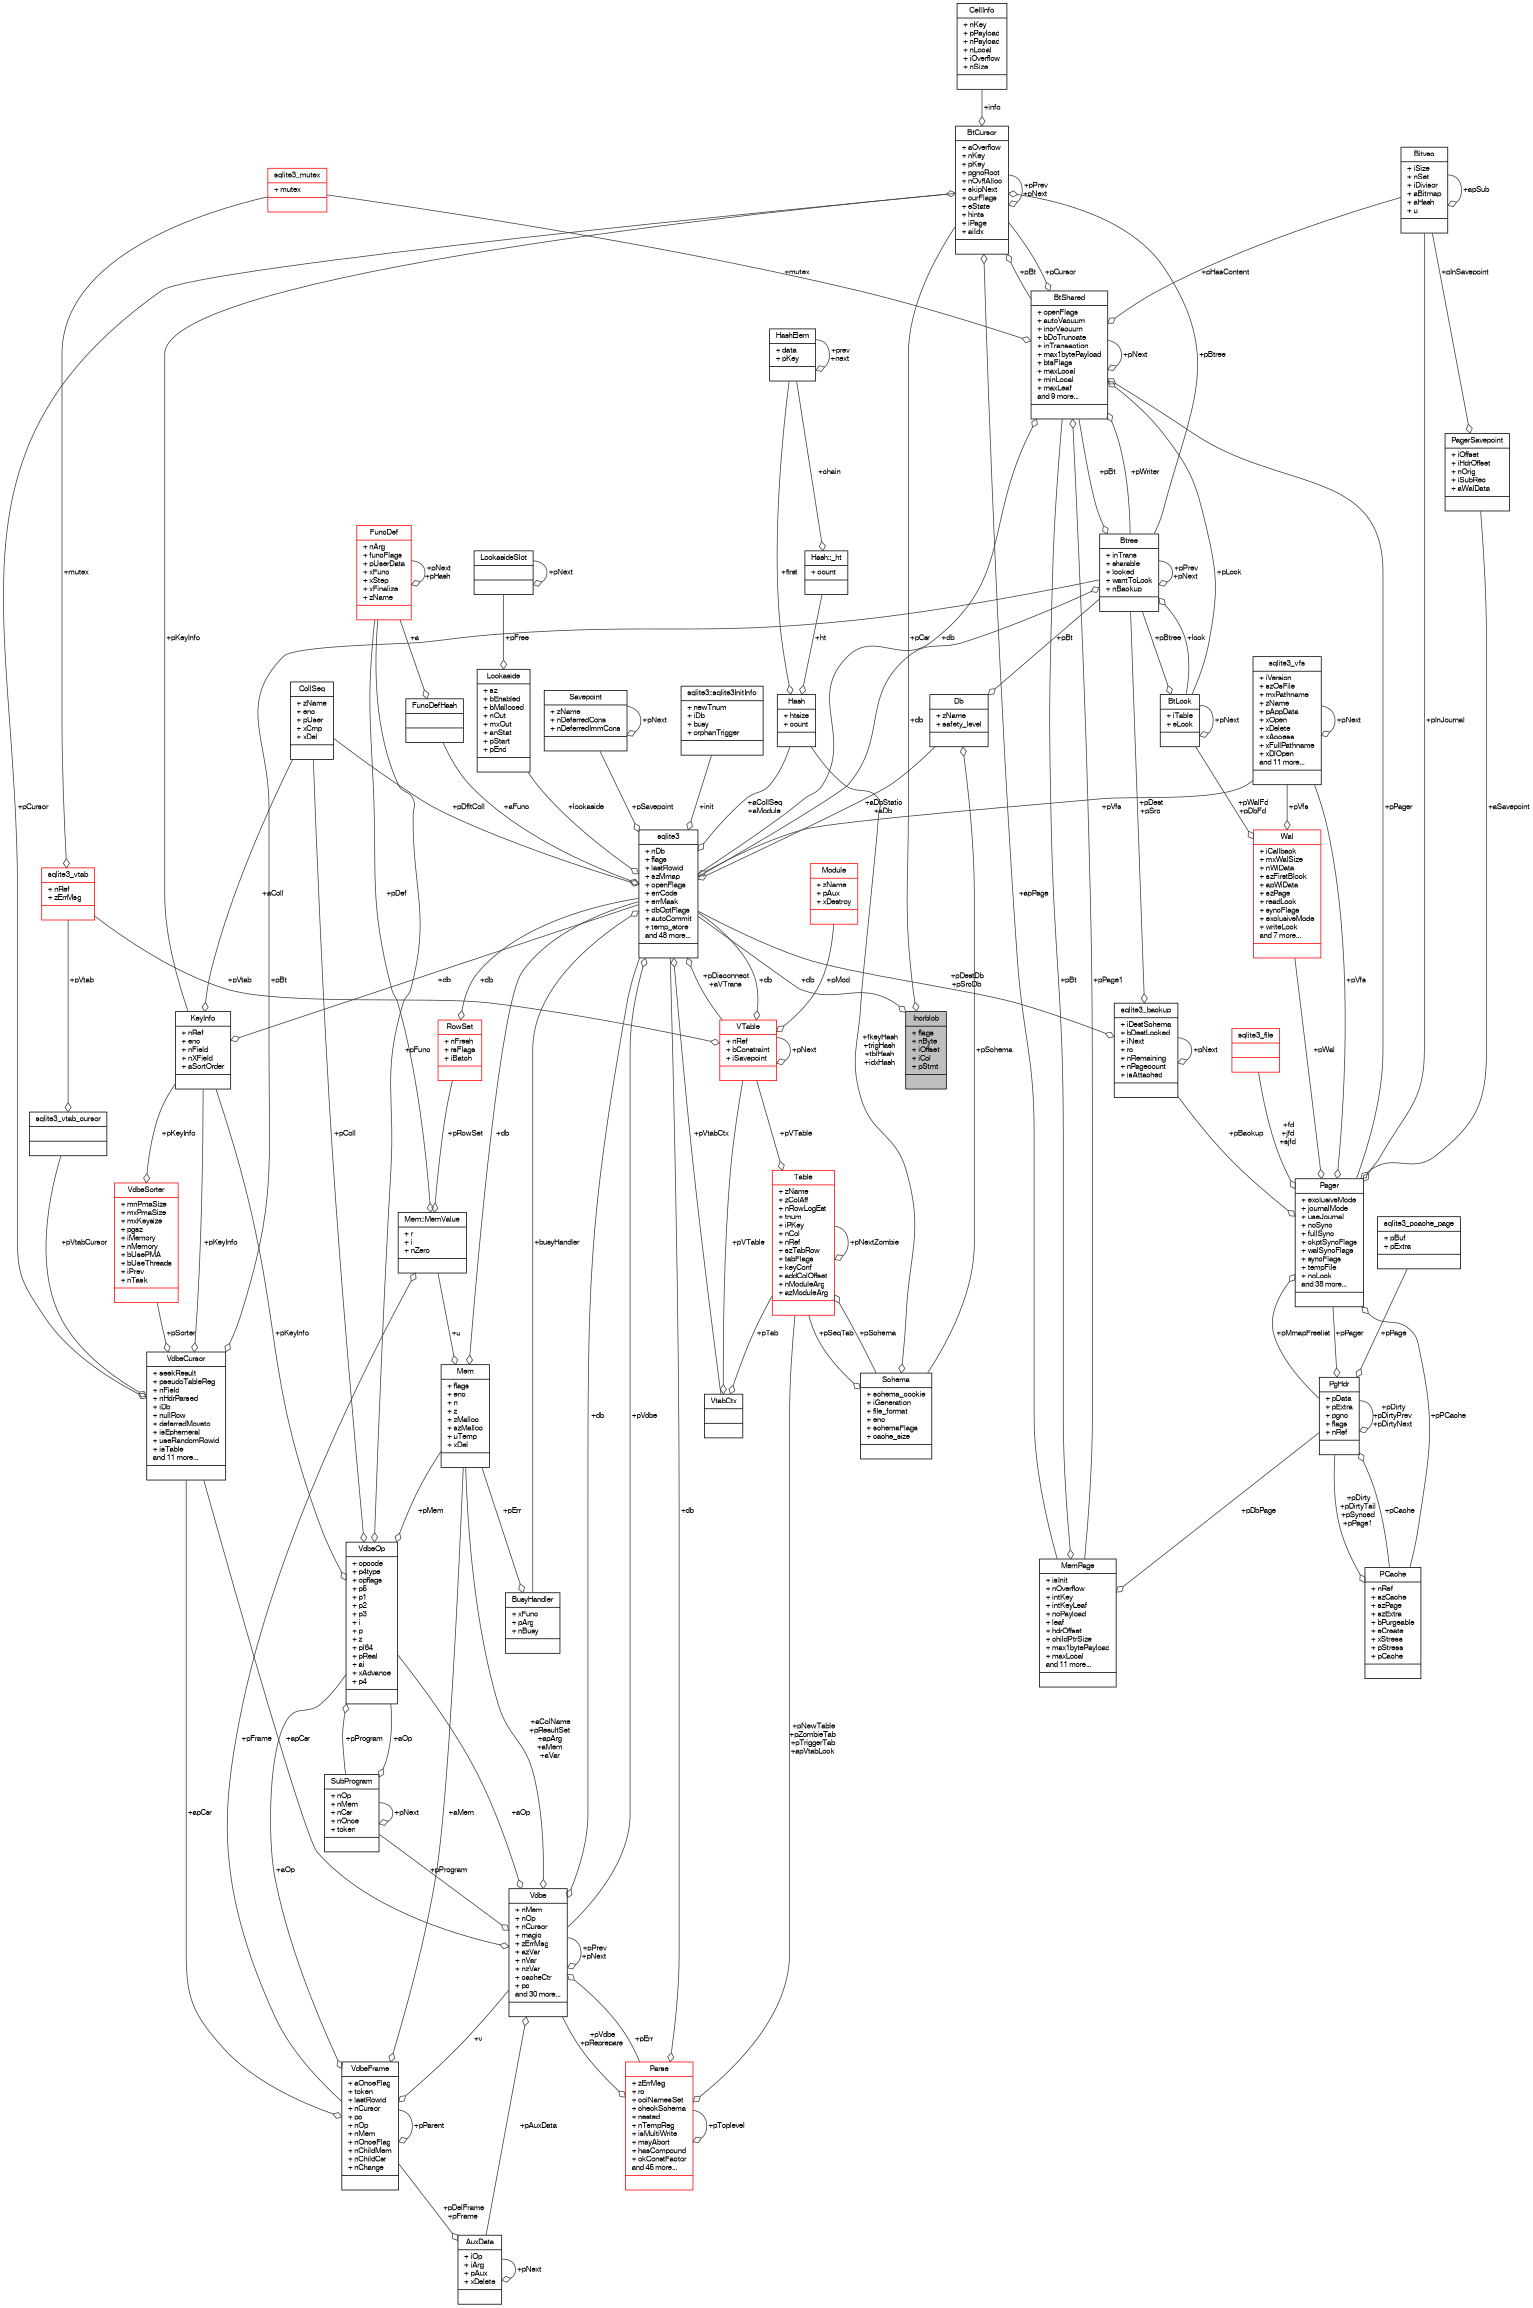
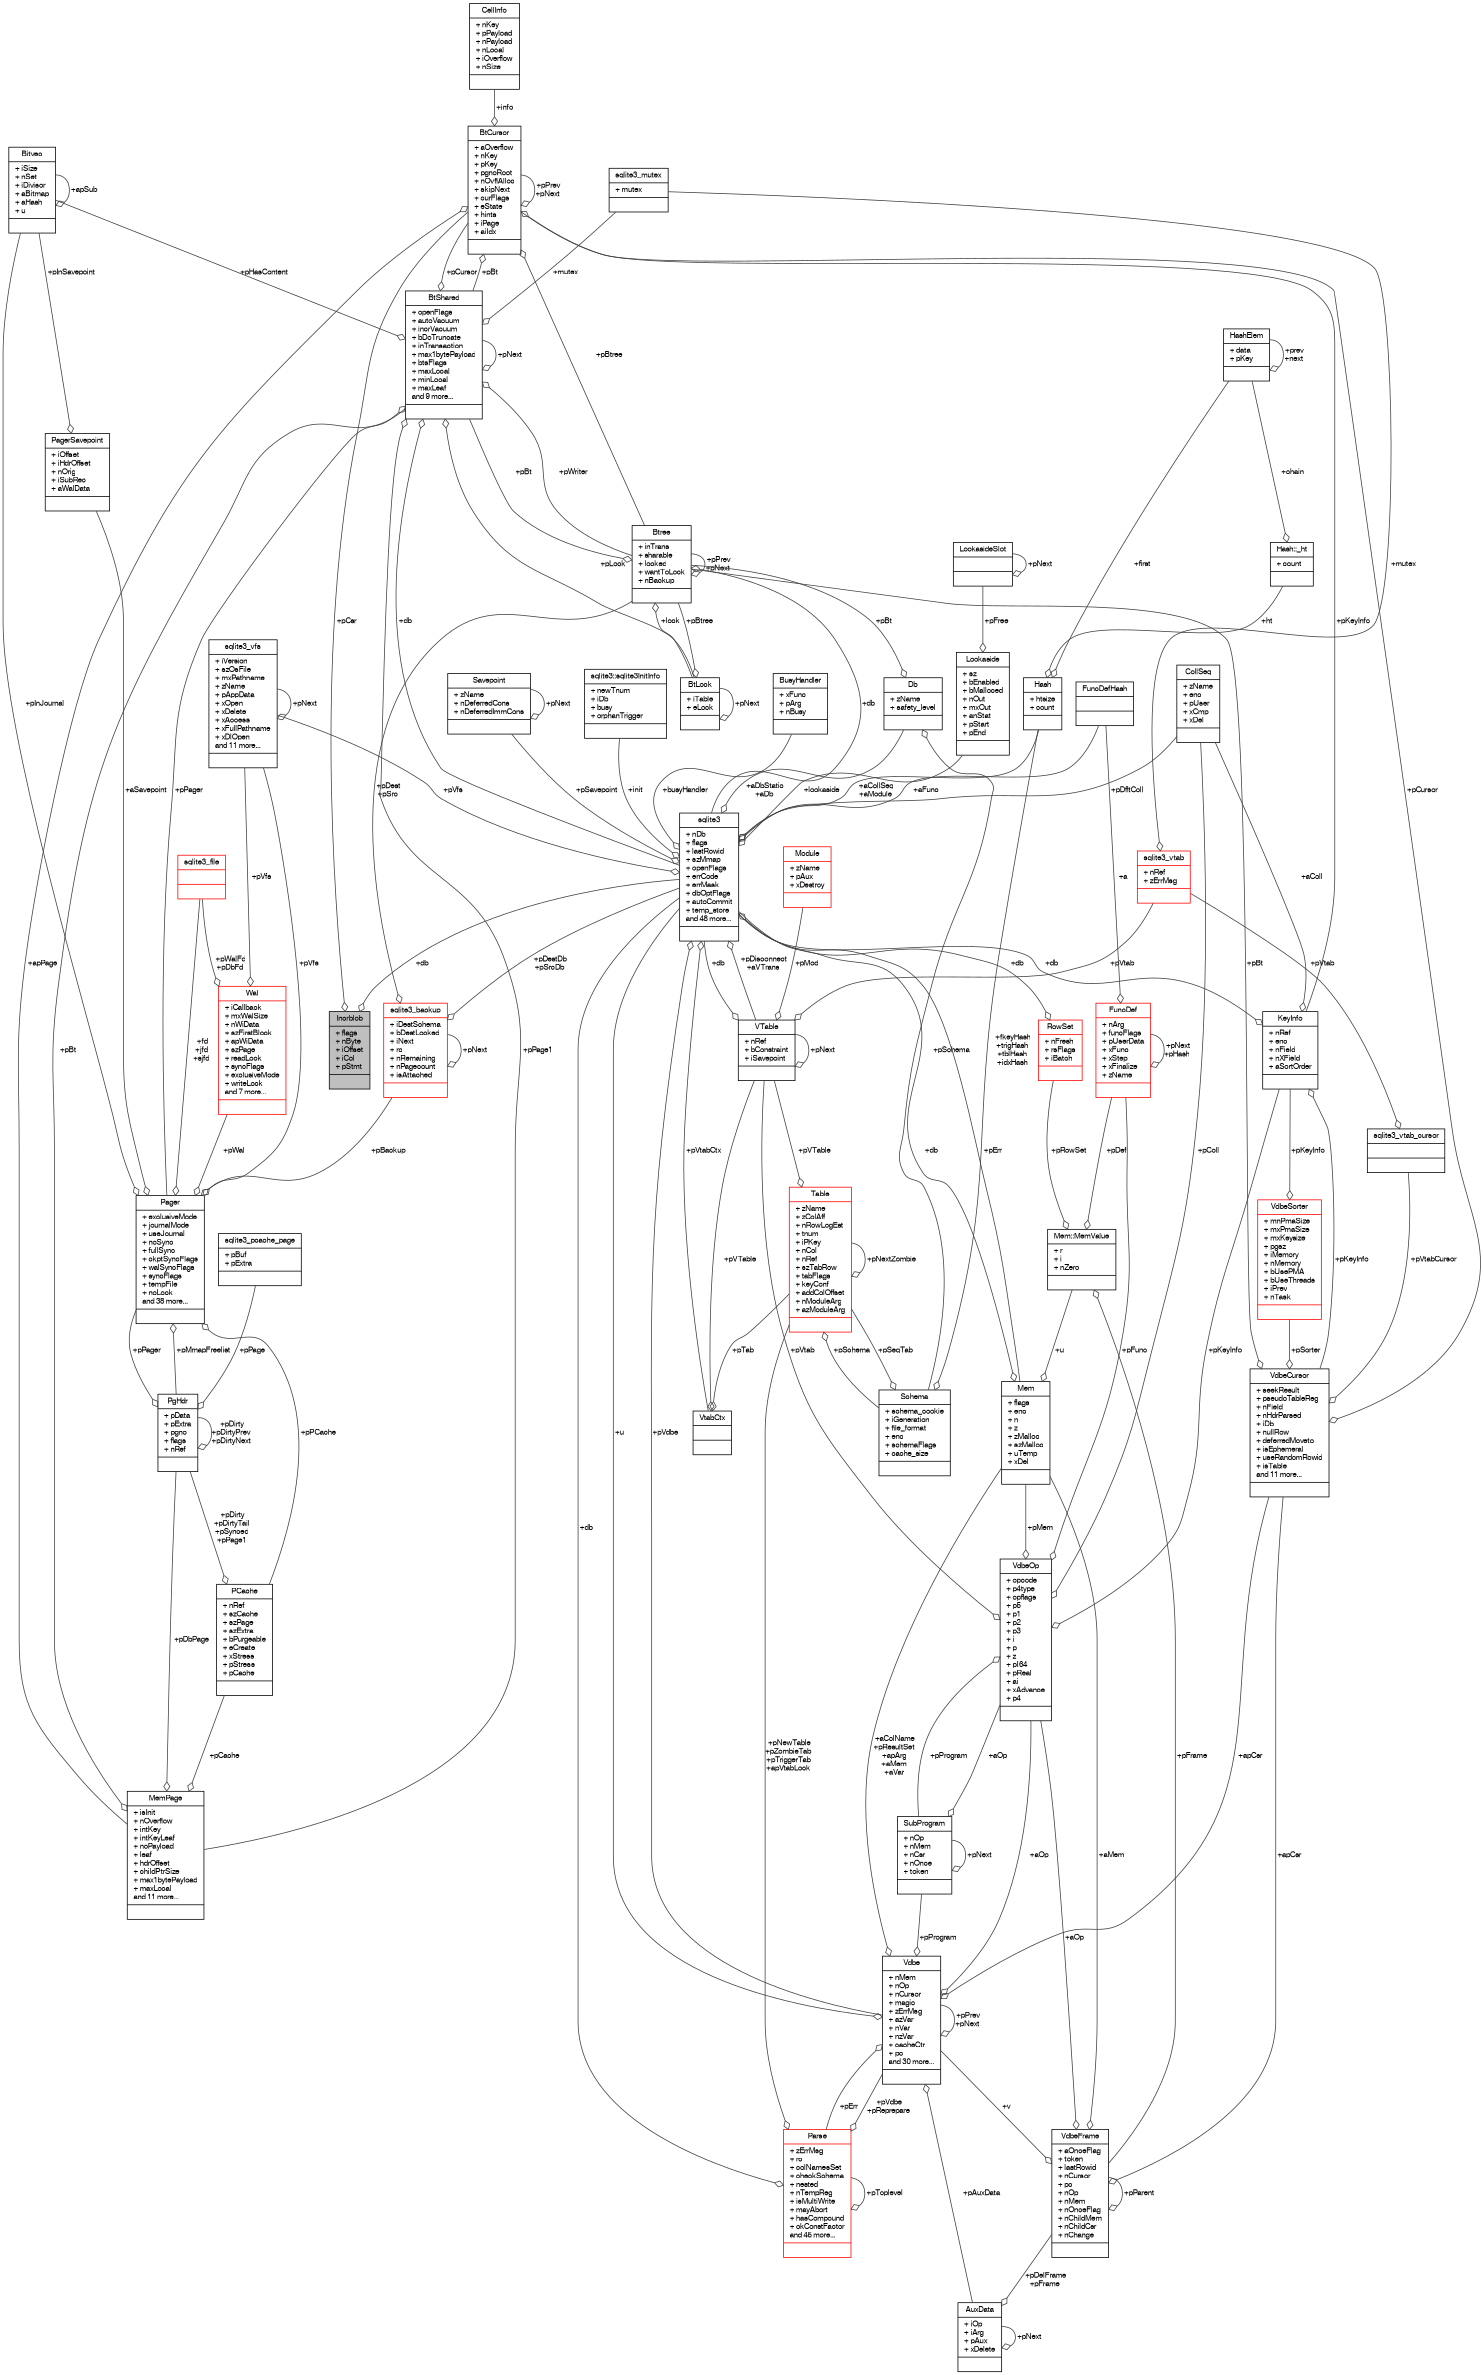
node "sqlite3_mutex": color red -> black
edge "FuncDef" -> "FuncDefHash": reversed
edge "BtLock" -> "Wal": now "sqlite3_file" -> "Wal"
node "VTable": color red -> black
node "sqlite3_backup": color black -> red
edge "KeyInfo" -> "VdbeCursor": reversed
edge "VTable" -> "VdbeOp": added, label "+pVtab"
edge "sqlite3" -> "Vdbe": label " +db" -> " +u"
edge "PCache" -> "PgHdr": now "PCache" -> "MemPage"
edge "Mem" -> "BusyHandler": now "Mem" -> "sqlite3"
